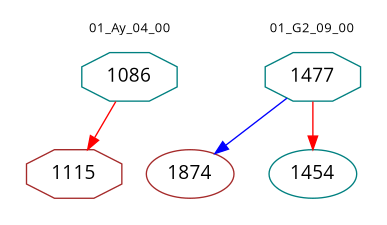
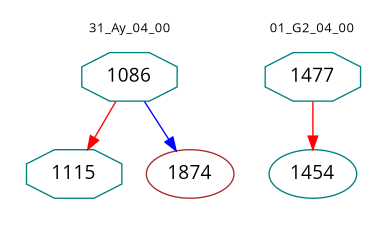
cluster "01_Ay_04_00": label "01_Ay_04_00" -> "31_Ay_04_00"
cluster "01_G2_09_00": label "01_G2_09_00" -> "01_G2_04_00"
edge "1477" -> "1874": now "1086" -> "1874"
node "1115": color brown -> teal
